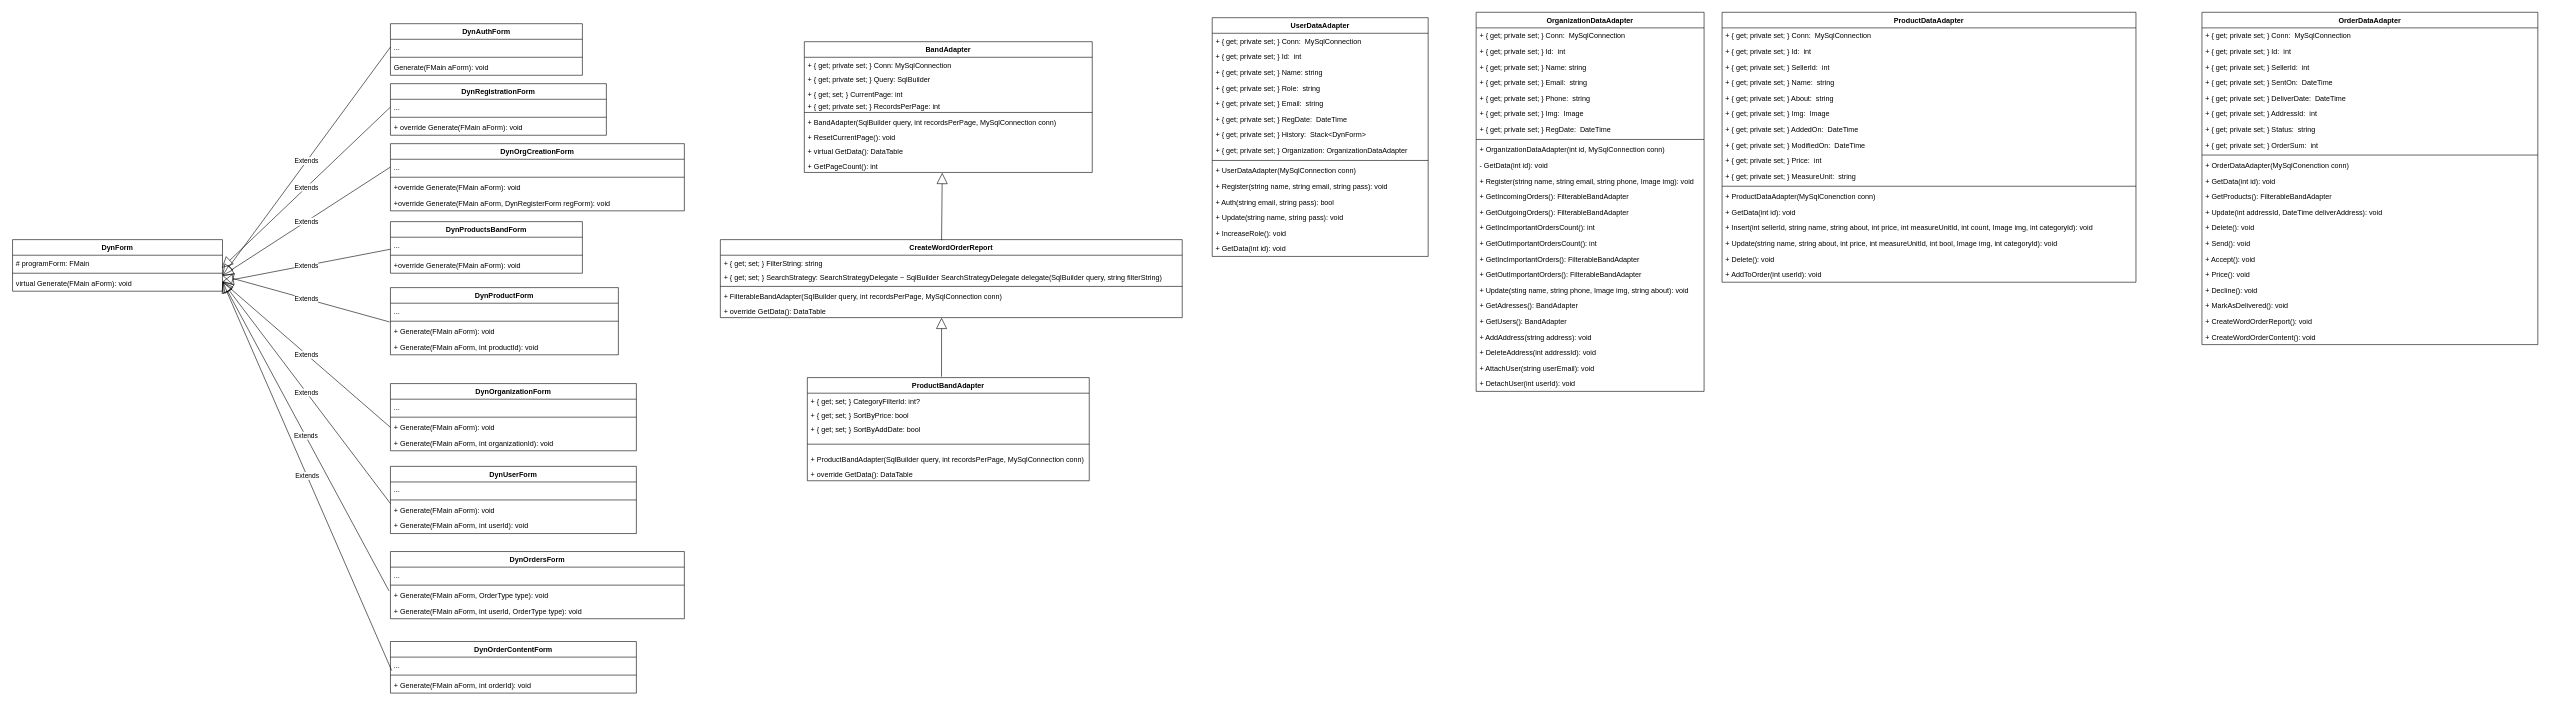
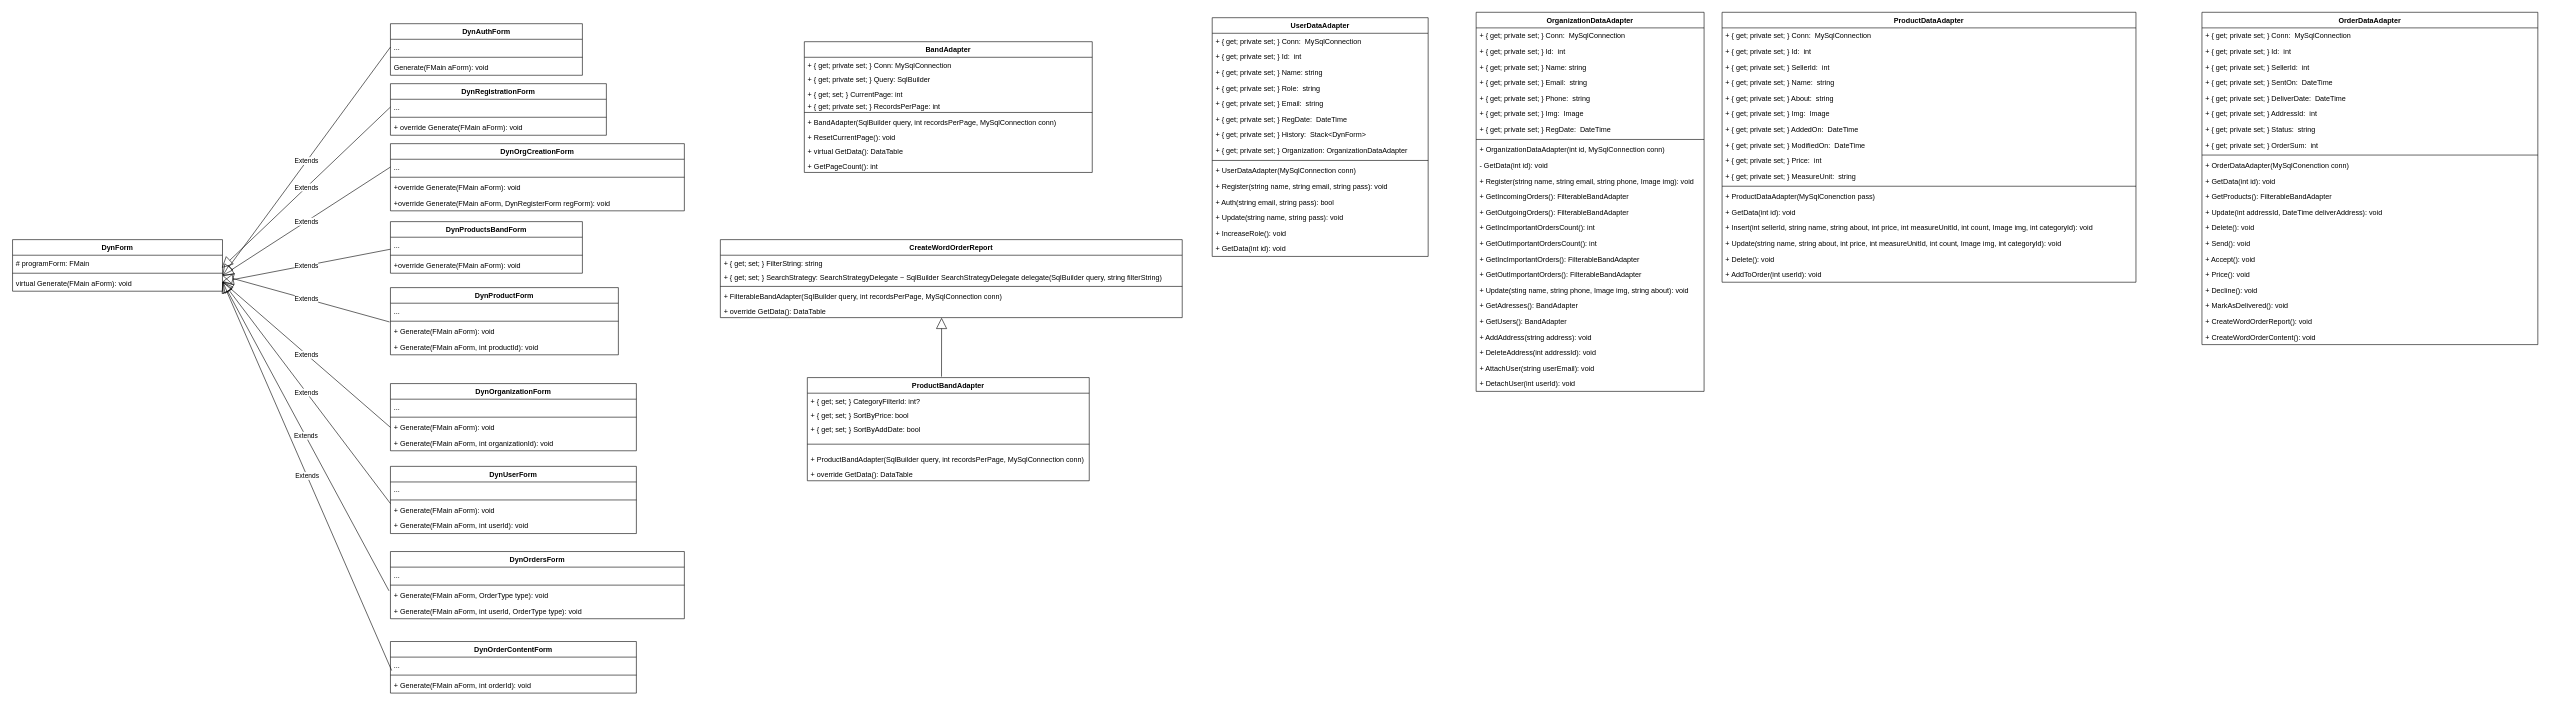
node "+ ProductDataAdapter(MySqlConenction conn)": label "+ ProductDataAdapter(MySqlConenction conn)" -> "+ ProductDataAdapter(MySqlConenction pass)"
edge "CreateWordOrderReport" -> "+ GetPageCount(): int": removed
node "+ Update(string name, string about, int price, int measureUnitId, int bool, Image img, int categoryId): void": label "+ Update(string name, string about, int price, int measureUnitId, int bool, Image img, int categoryId): void" -> "+ Update(string name, string about, int price, int measureUnitId, int count, Image img, int categoryId): void"
